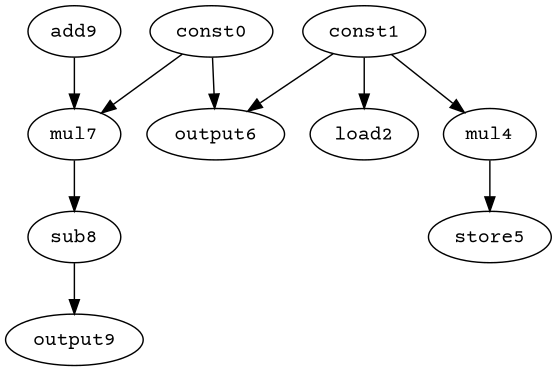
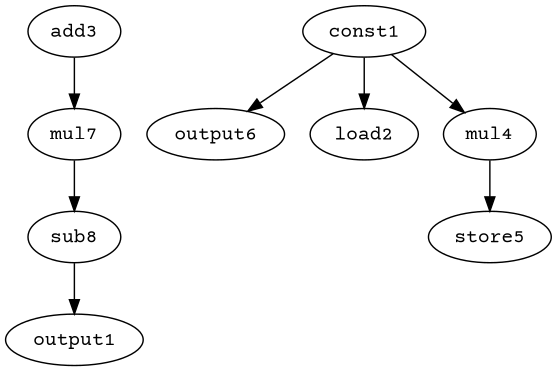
node "add9": label "add9" -> "add3"
node "const0": removed
node "output9": label "output9" -> "output1"
